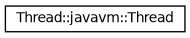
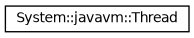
node "Thread::javavm::Thread": label "Thread::javavm::Thread" -> "System::javavm::Thread"
